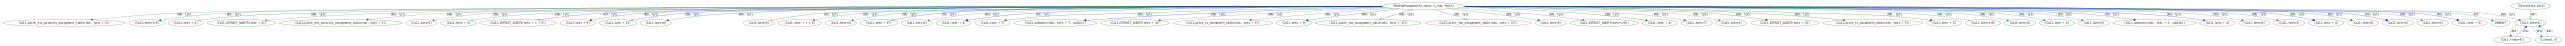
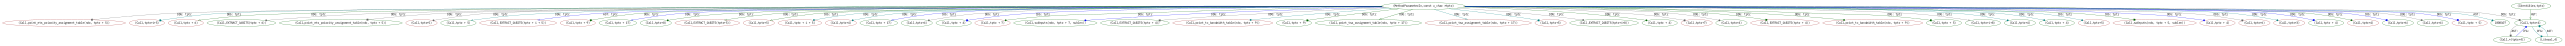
node "(Call,EXTRACT_16BITS(tptr+5))": added
node "(Call,*(ndo+4))": label "(Call,*(ndo+4))" -> "(Call,*(tptr+4))"
